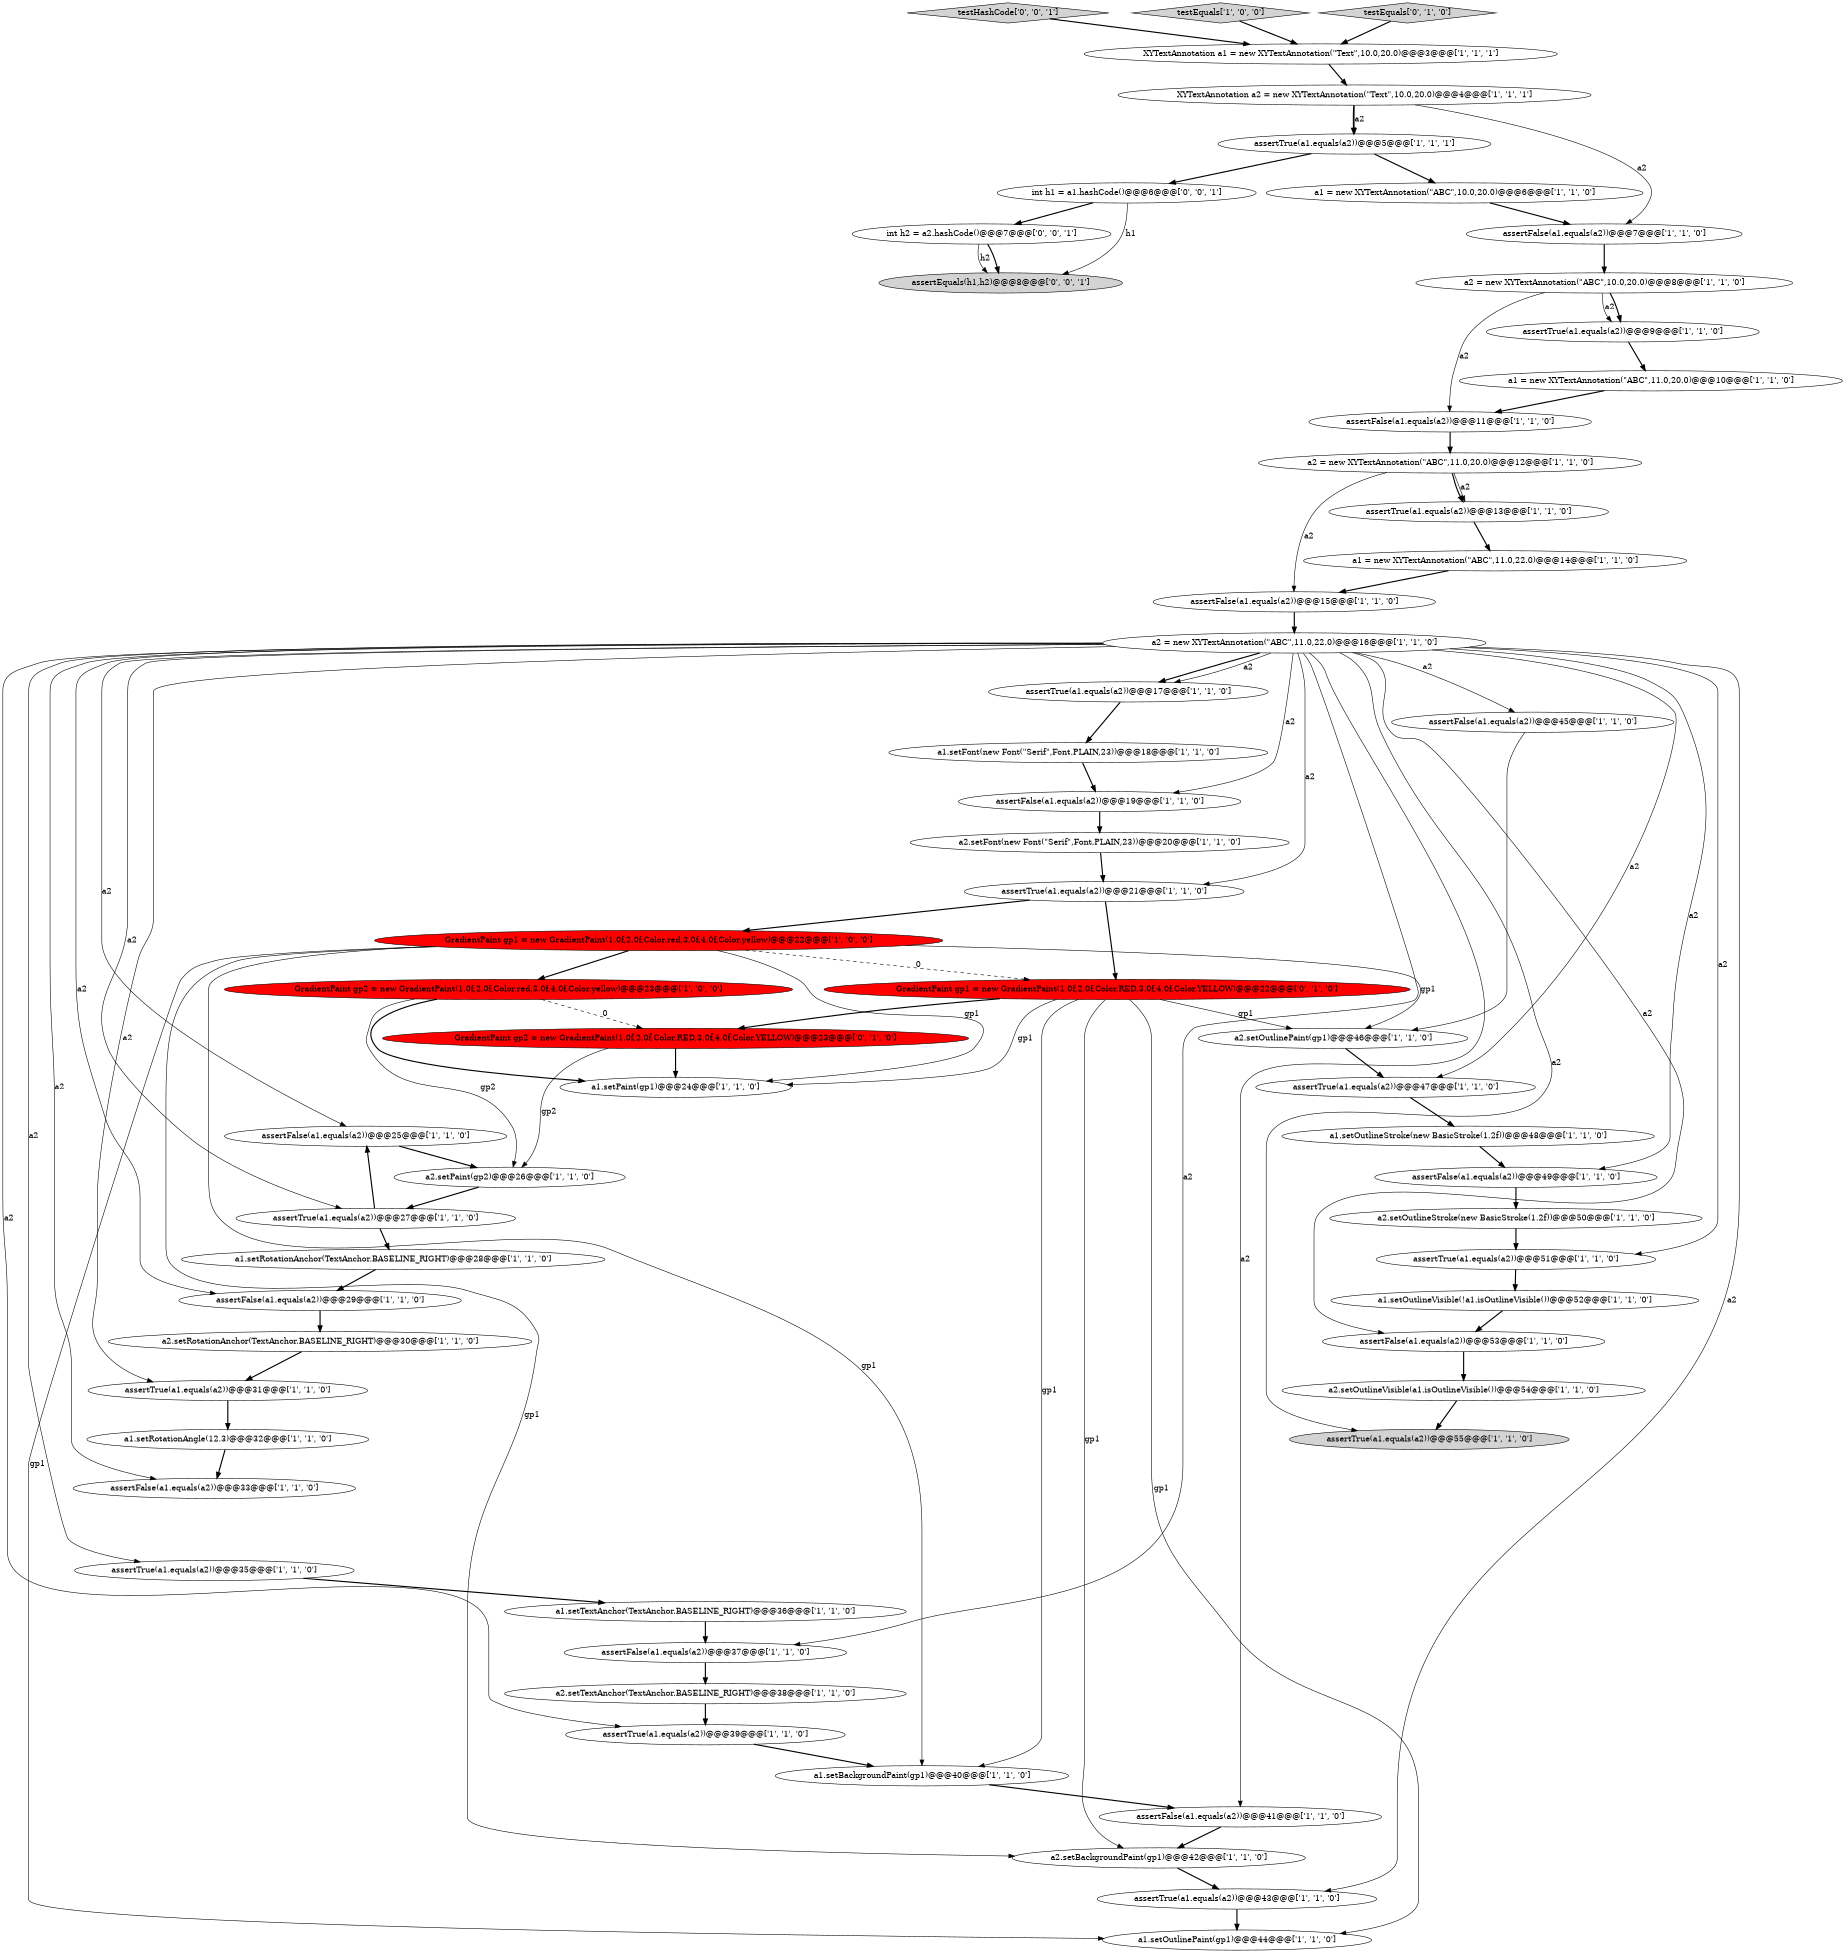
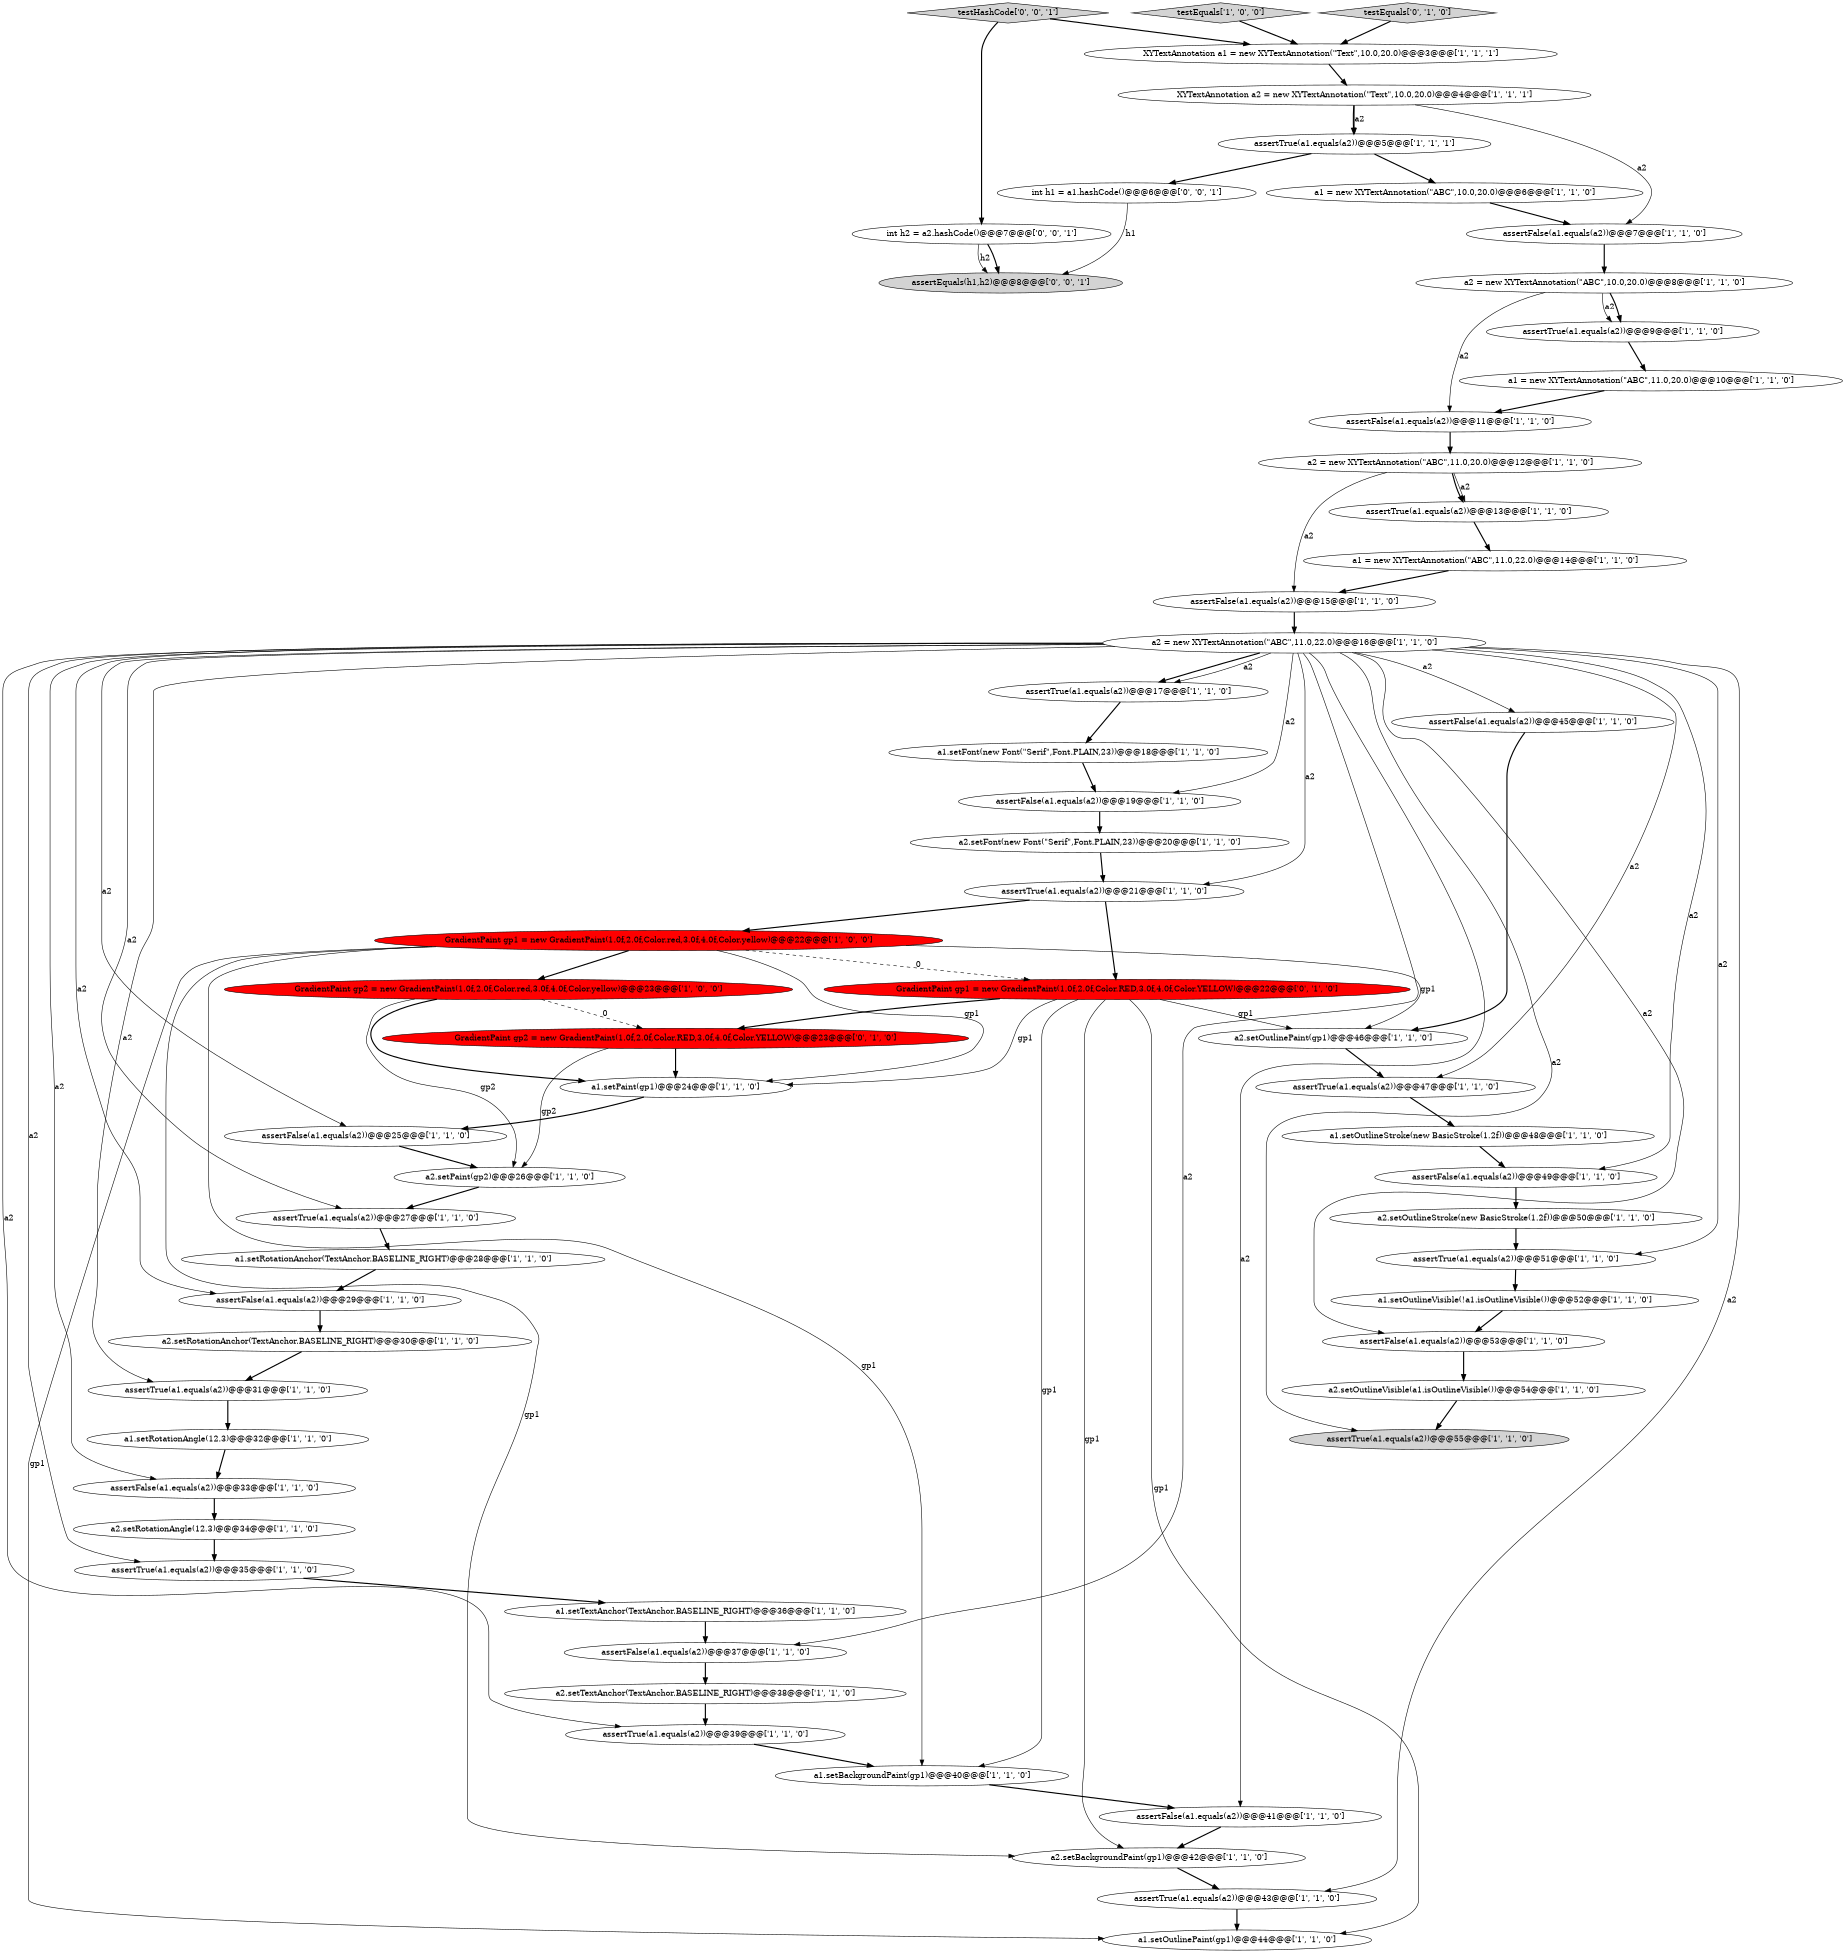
edge "int h1 = a1.hashCode()@@@6@@@['0', '0', '1']" -> "int h2 = a2.hashCode()@@@7@@@['0', '0', '1']": now "testHashCode['0', '0', '1']" -> "int h2 = a2.hashCode()@@@7@@@['0', '0', '1']"
edge "assertFalse(a1.equals(a2))@@@45@@@['1', '1', '0']" -> "a2.setOutlinePaint(gp1)@@@46@@@['1', '1', '0']": style solid -> bold
edge "assertTrue(a1.equals(a2))@@@27@@@['1', '1', '0']" -> "assertFalse(a1.equals(a2))@@@25@@@['1', '1', '0']": now "a1.setPaint(gp1)@@@24@@@['1', '1', '0']" -> "assertFalse(a1.equals(a2))@@@25@@@['1', '1', '0']"
node "a2.setRotationAngle(12.3)@@@34@@@['1', '1', '0']": added
